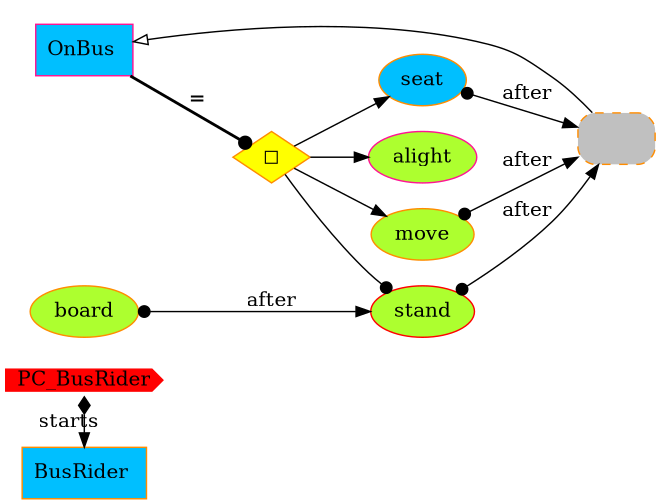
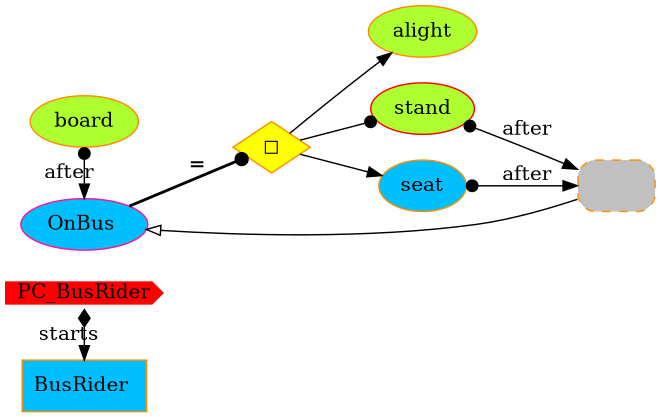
node "OnBus": shape box -> ellipse
node "alight": color deeppink -> darkorange
node "move": removed
edge "board" -- "stand": now "board" -- "OnBus"
